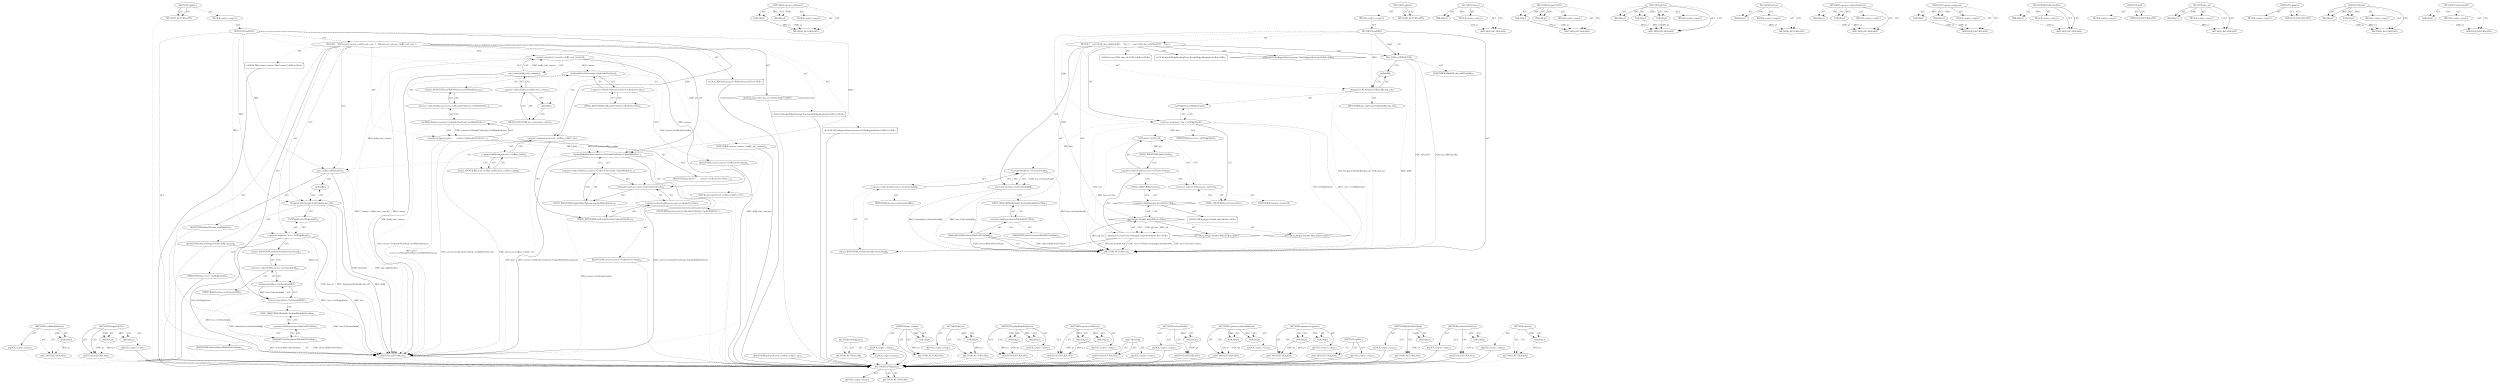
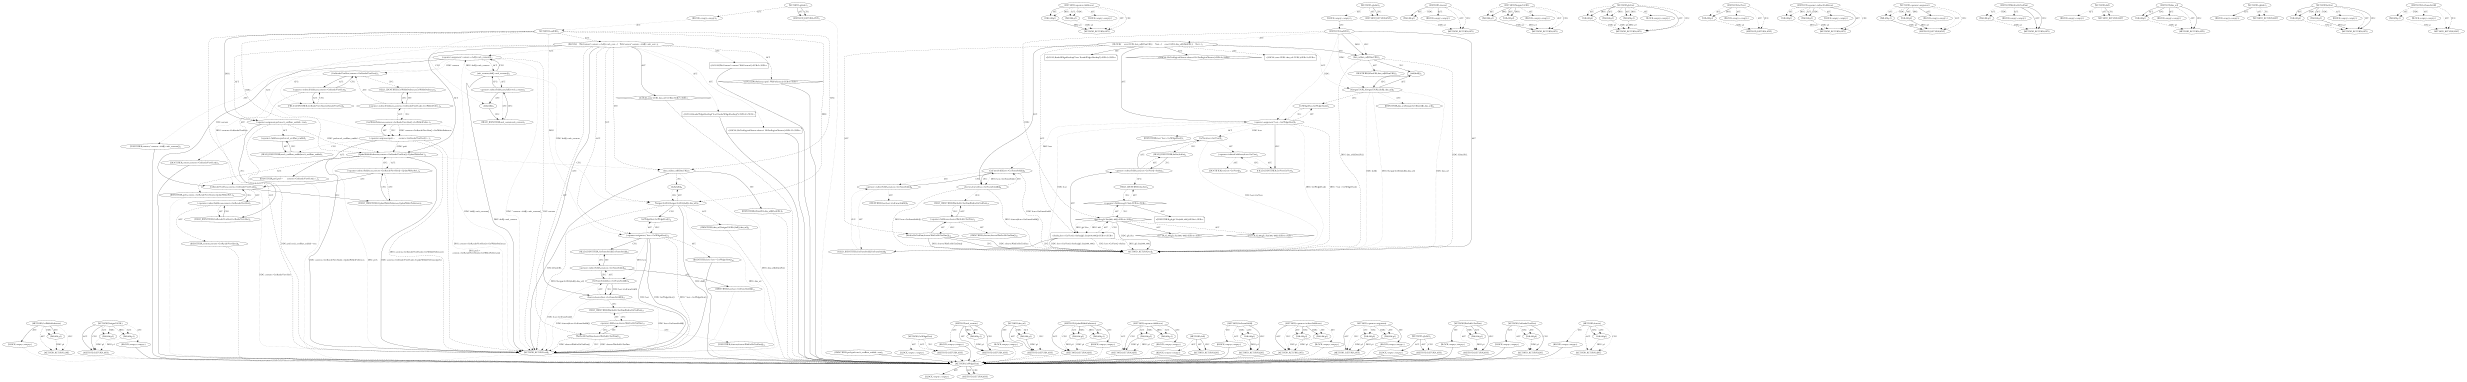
node "<(LOCAL,WebPreferences prefs: WebPreferences)<SUB>3</SUB>>": shape note -> diamond
edge "(<operator>.assignment,* contents = shell()->web_contents())" -> "(IDENTIFIER,contents,* contents = shell()->web_contents())": label "DDG: p3" -> "AST: "
edge "(<operator>.fieldAccess,prefs.mock_scrollbars_enabled)" -> "(<operator>.assignment,prefs.mock_scrollbars_enabled = true)": removed, label "CFG:"
edge "(GetView,host->GetView())" -> "(FIELD_IDENTIFIER,SetSize,SetSize)": label "DDG: p3" -> "CFG: "
edge "(<operator>.indirectFieldAccess,host->GetView)" -> "(GetView,host->GetView())": removed, label "CFG:"
edge "(<operator>.indirectFieldAccess,host->GetView()->SetSize)" -> "(<operator>.indirectFieldAccess,host->GetView)": now "(<operator>.indirectFieldAccess,host->GetView()->SetSize)" -> "(FIELD_IDENTIFIER,SetSize,SetSize)"
node "(LITERAL,true,prefs.mock_scrollbars_enabled = true)": removed
